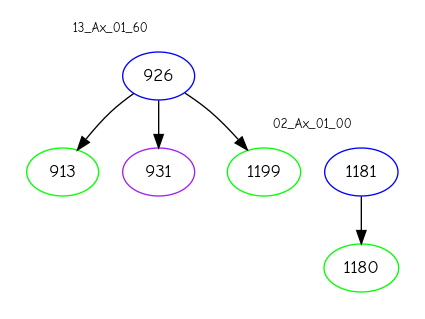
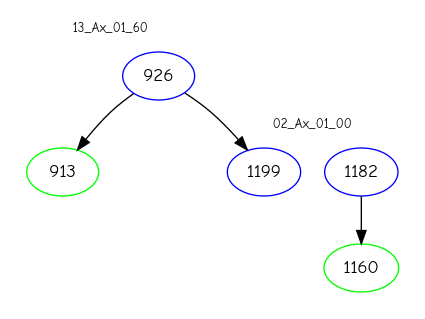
node "931": removed
node "1199": color green -> blue
node "1181": label "1181" -> "1182"
node "1180": label "1180" -> "1160"
